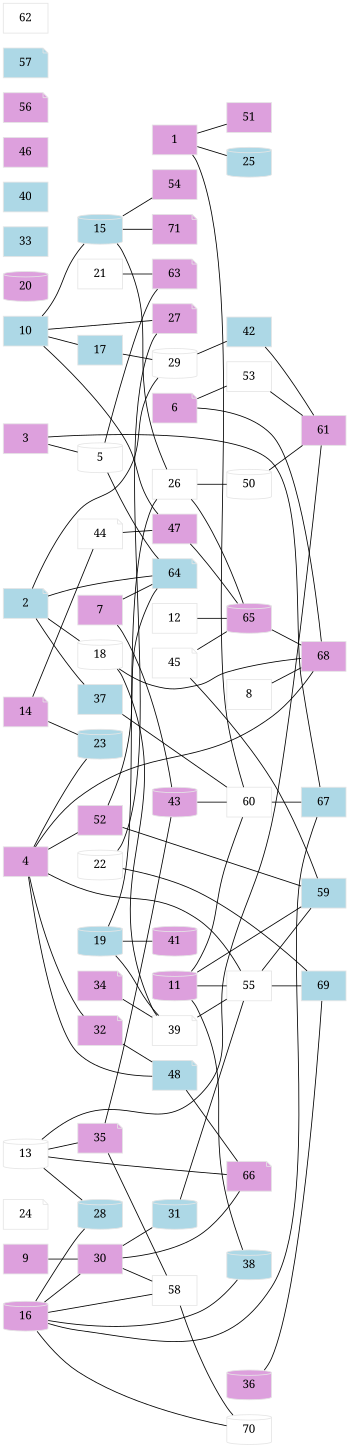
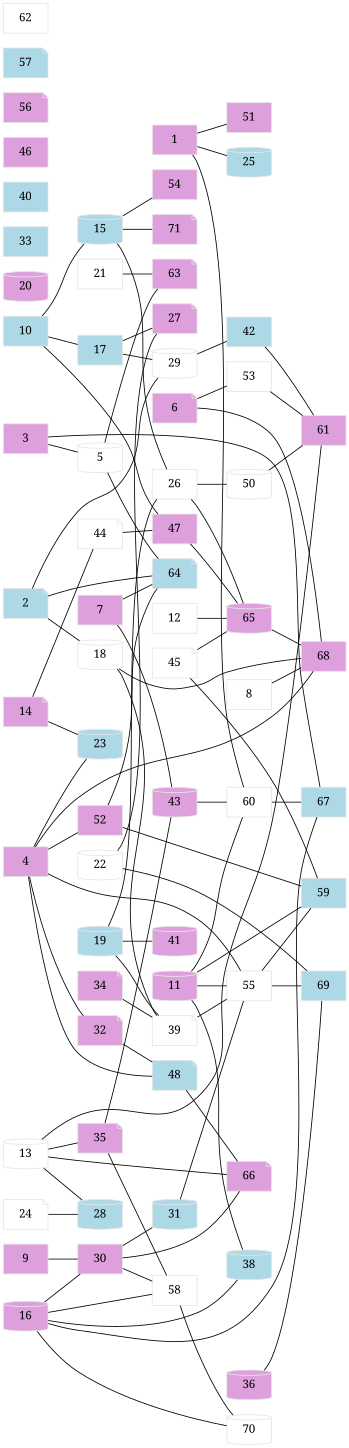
edge "27" -- "10": now "27" -- "17"
node "37": removed
edge "28" -- "16": now "28" -- "24"
